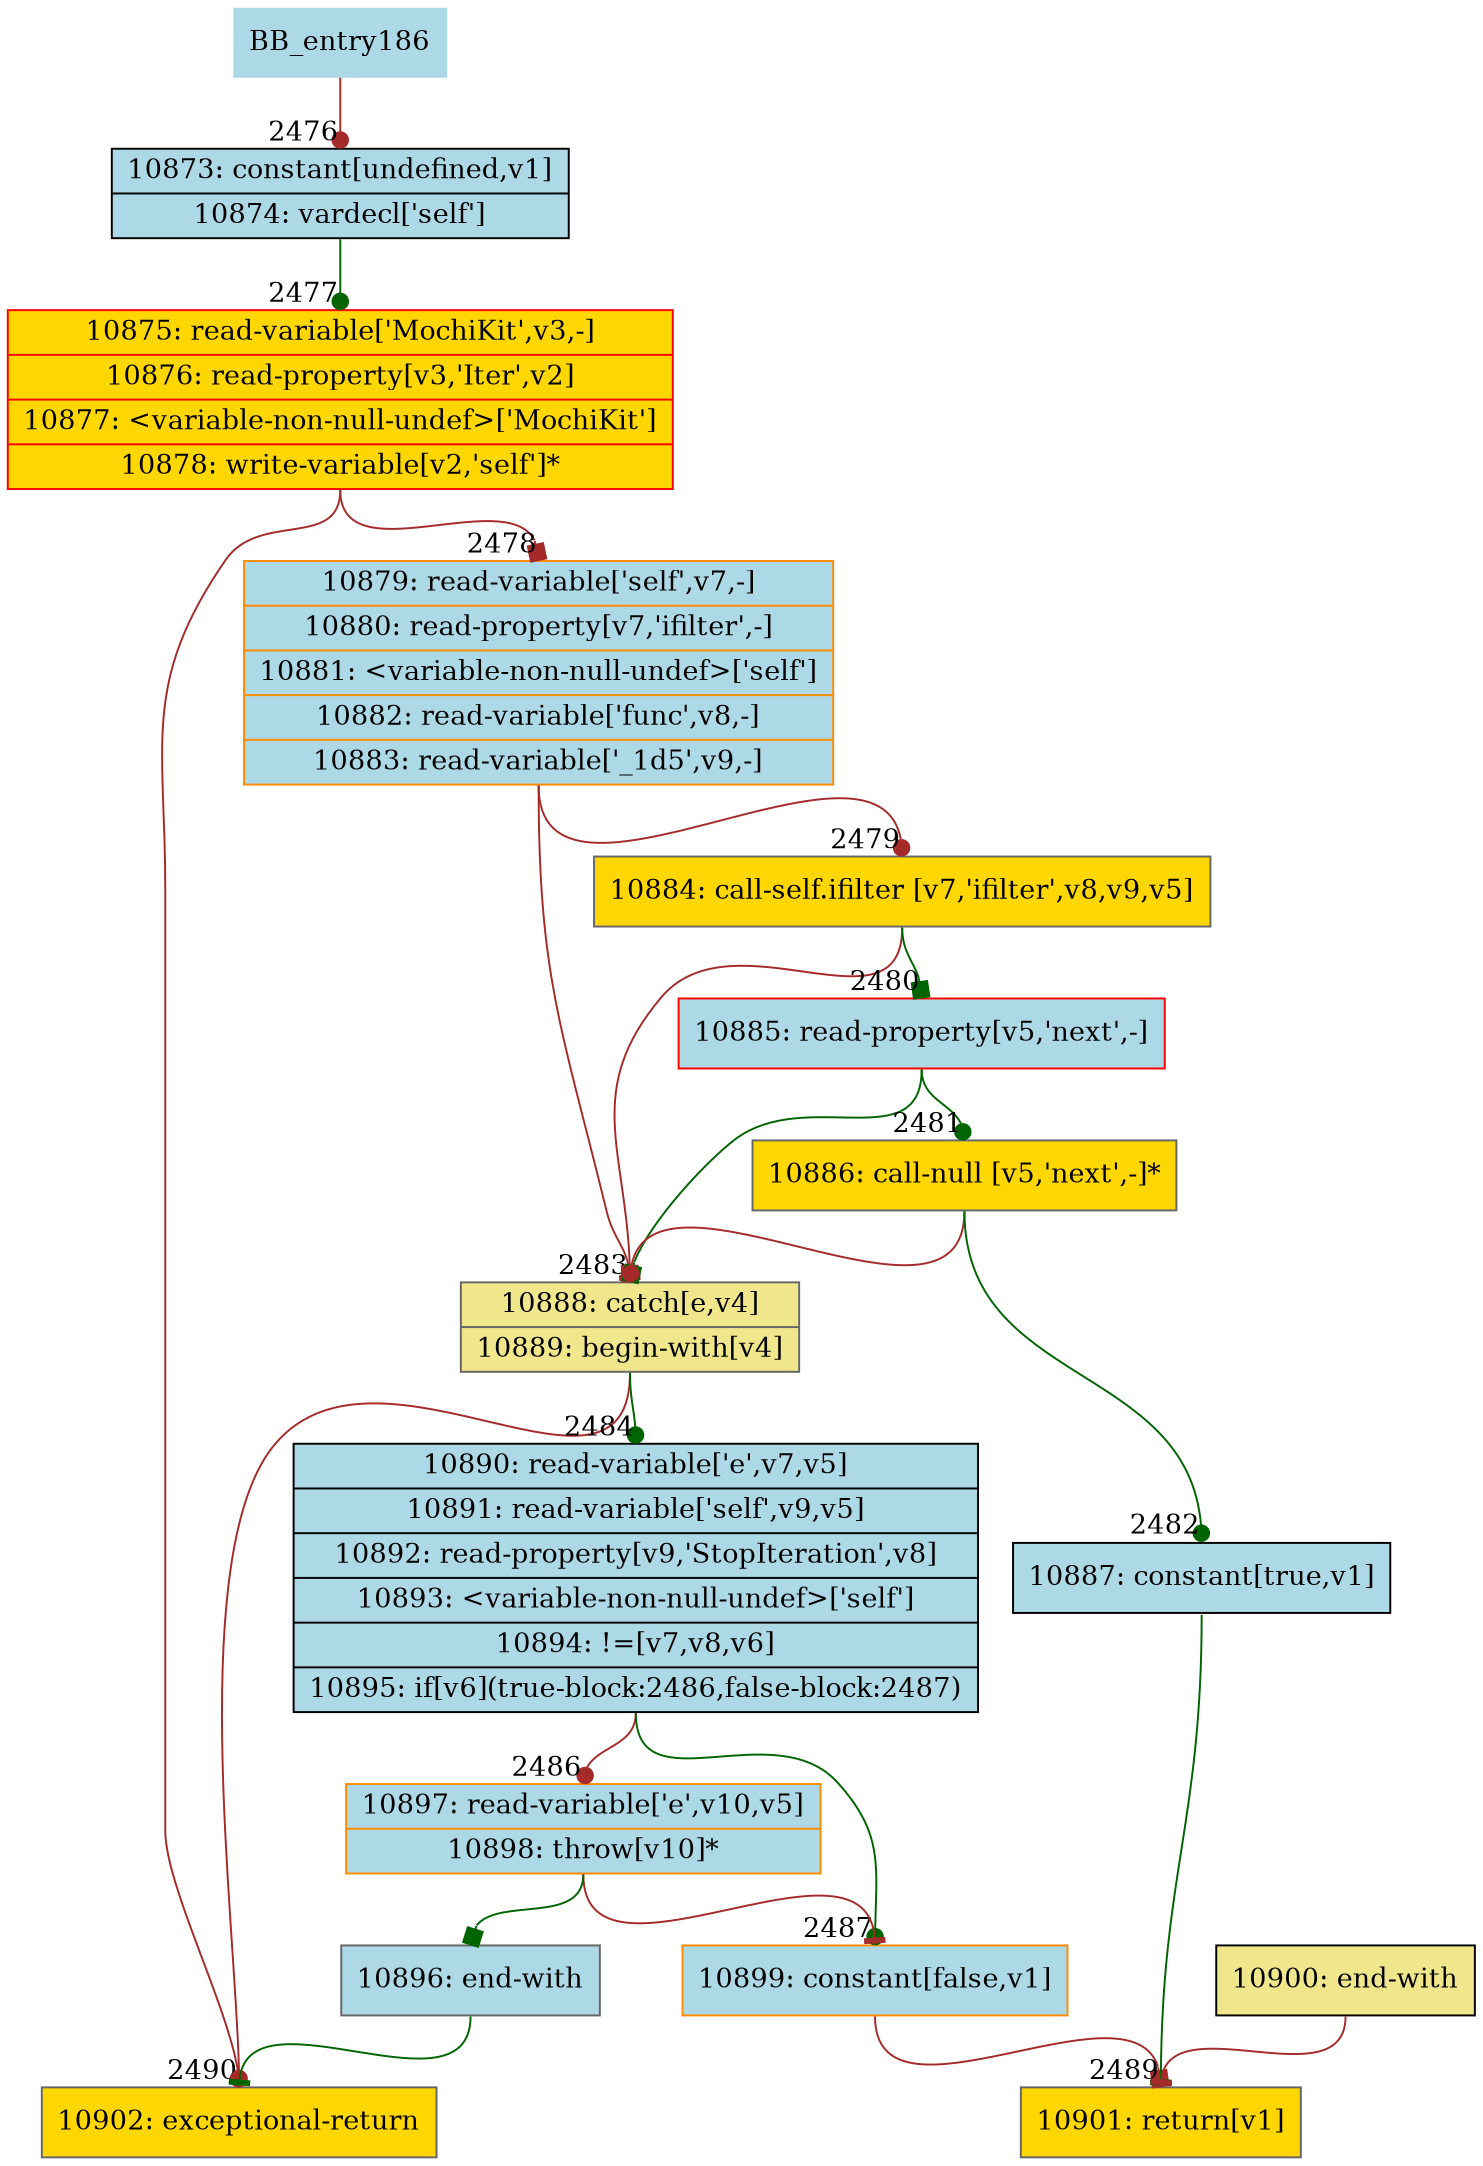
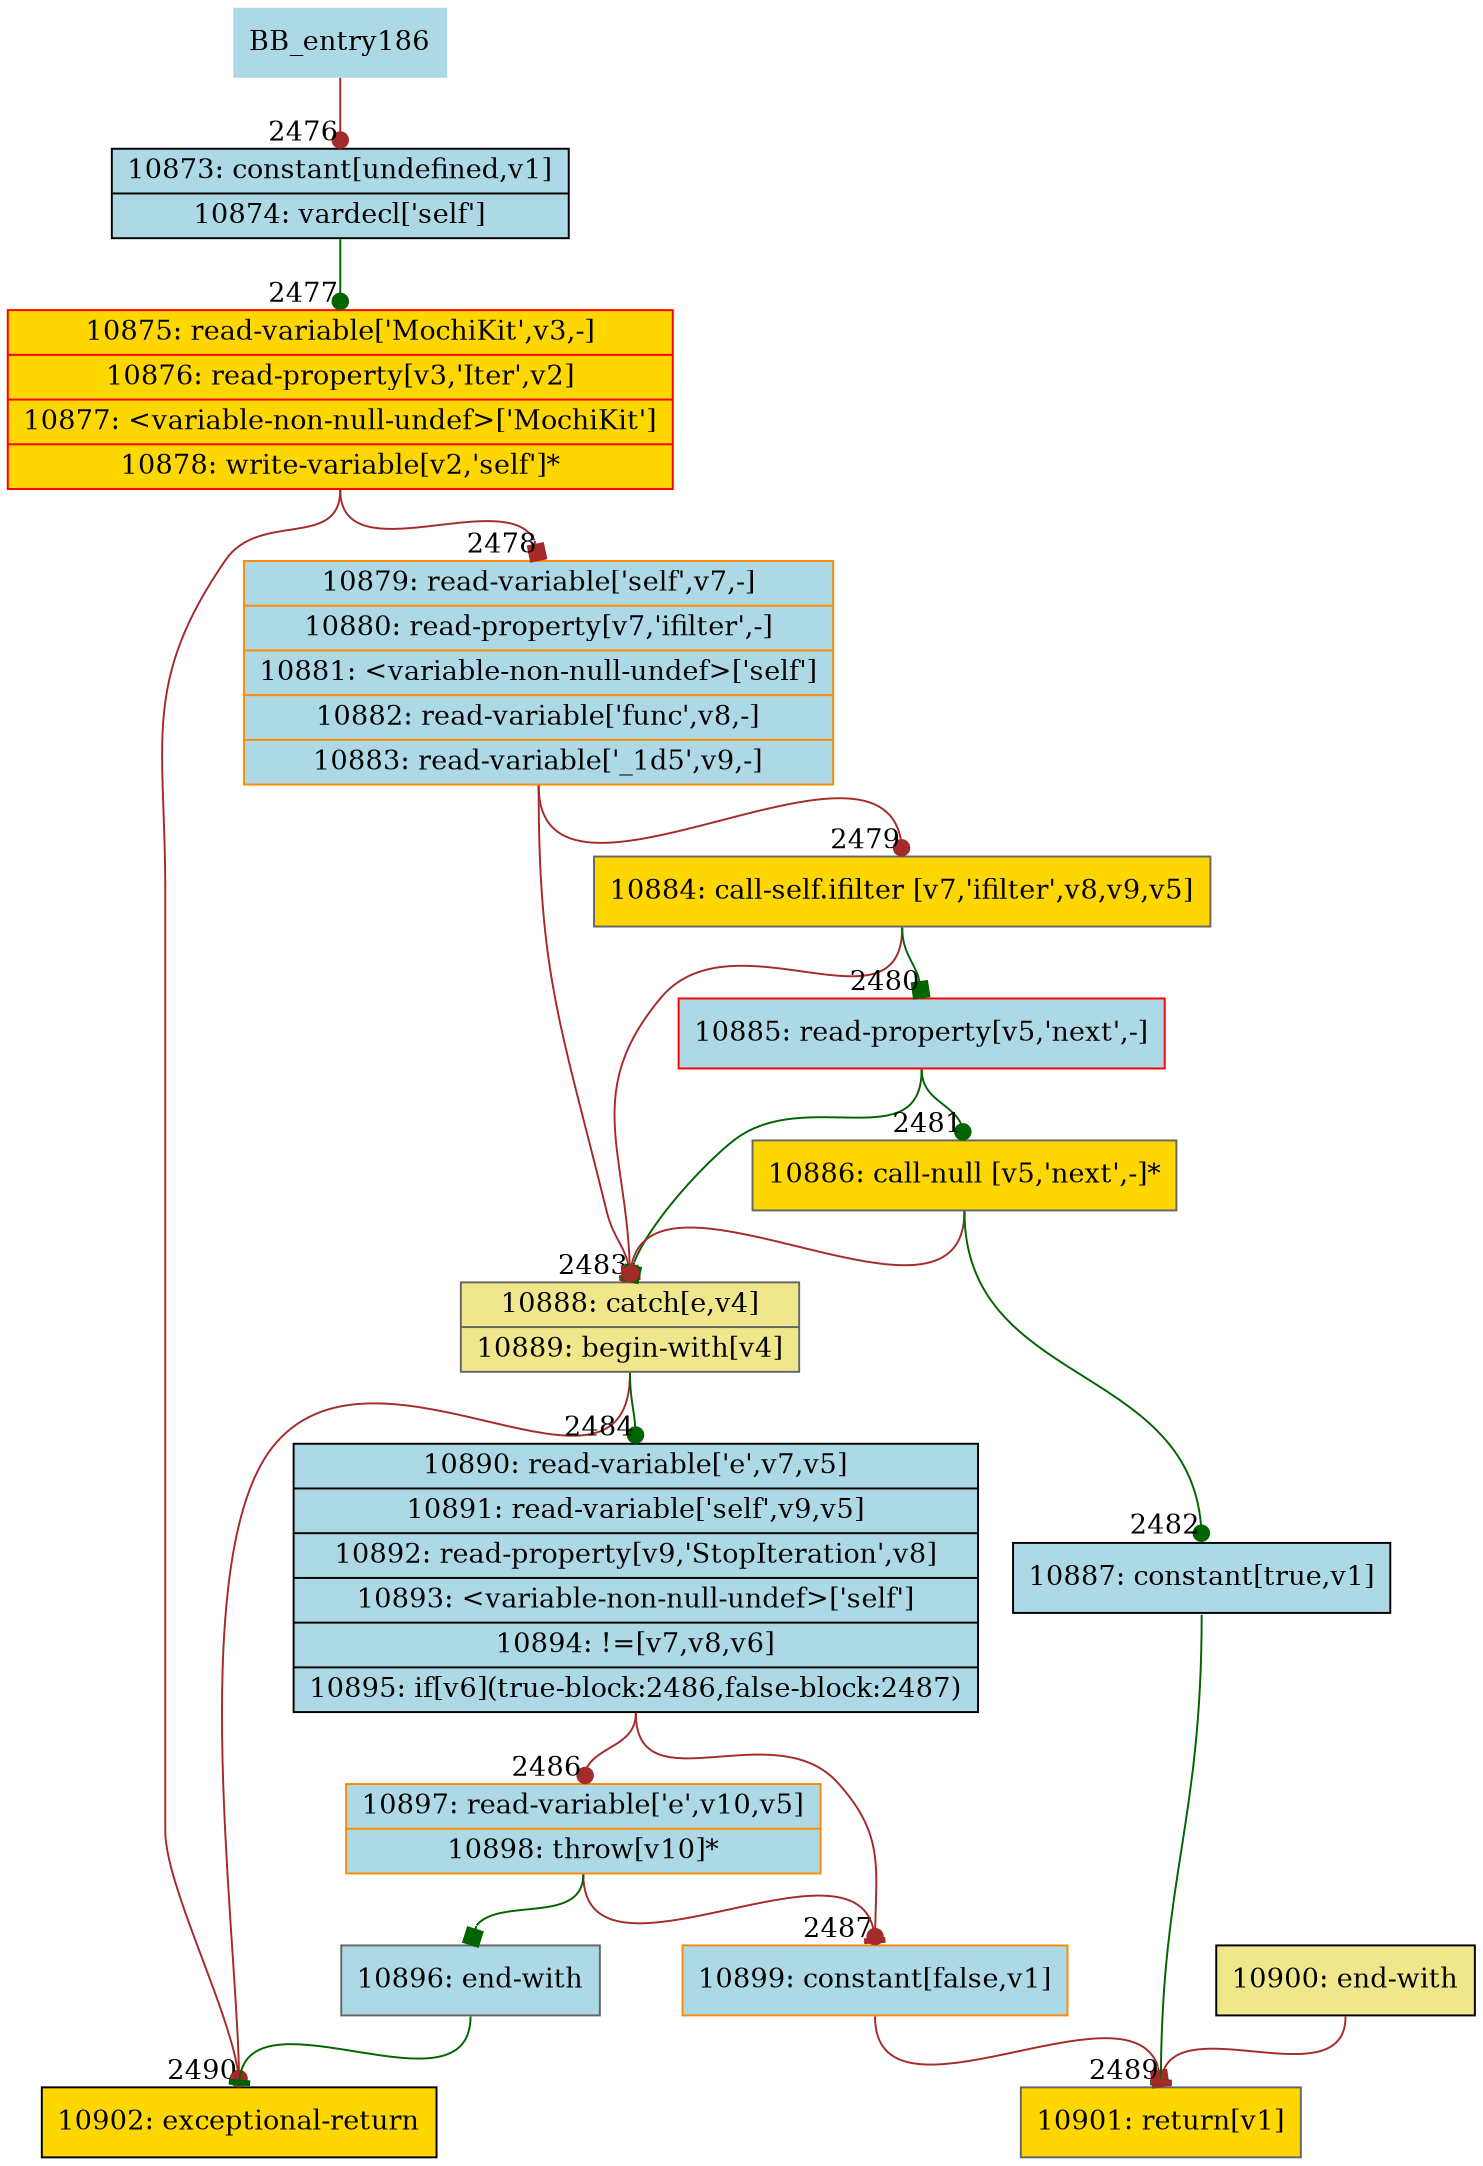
edge "10890: read-variable['e',v7,v5]" -> "10899: constant[false,v1]": color darkgreen -> brown
node "10902: exceptional-return": color gray40 -> black
